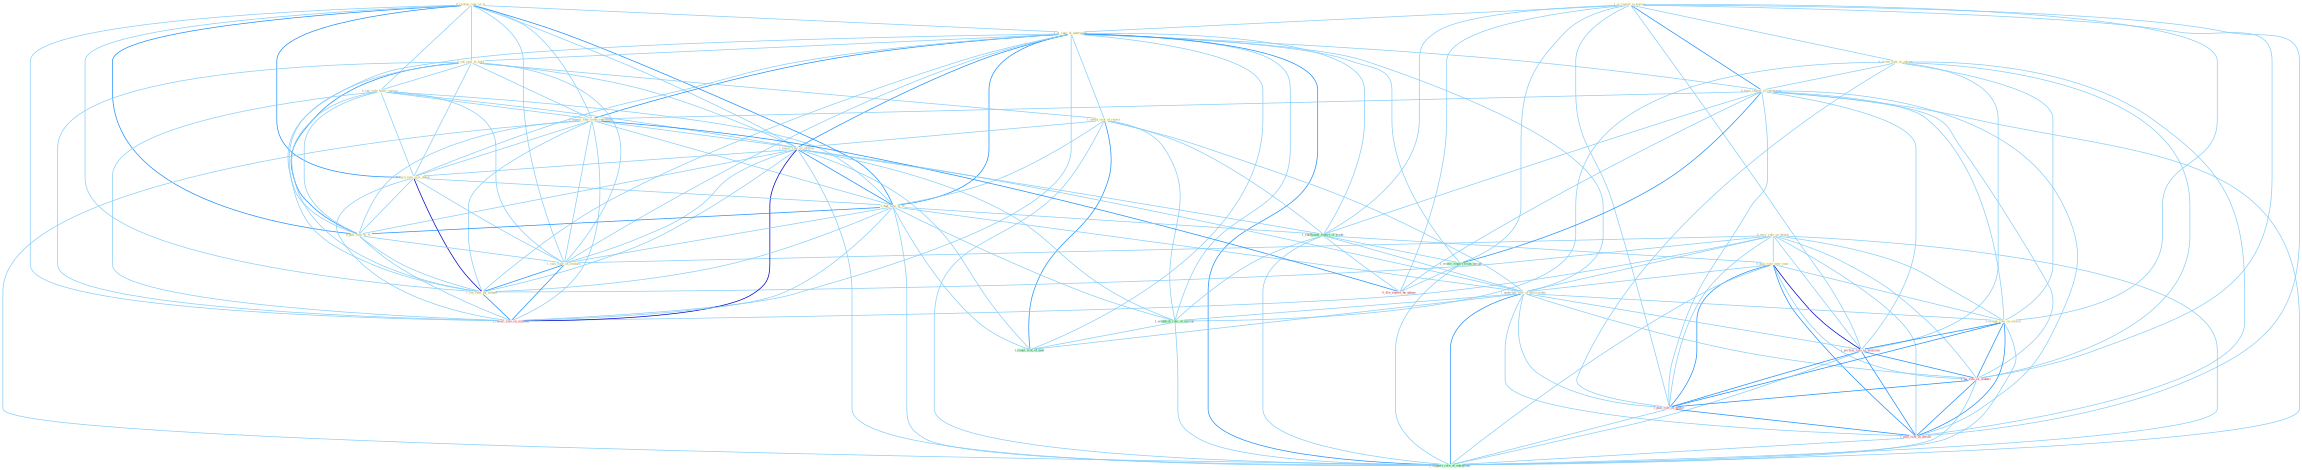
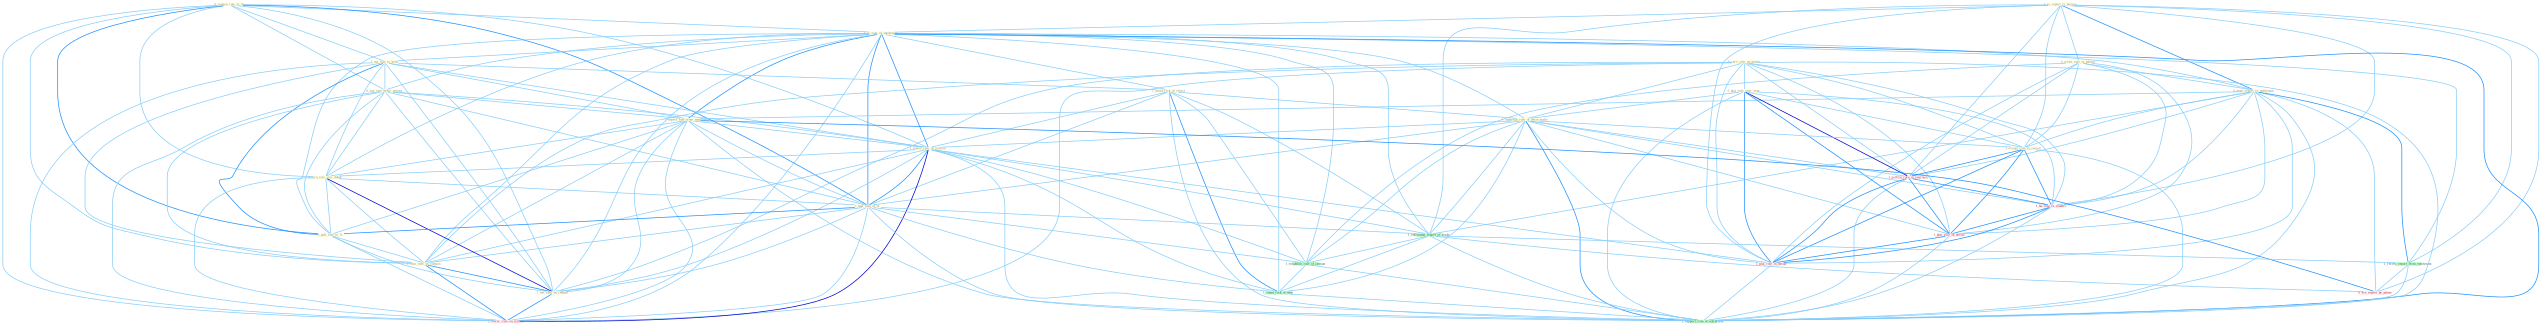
edge "0_reckon_rate_at_%" -- "0_expect_rate_from_entitynam": removed
edge "0_reckon_rate_at_%" -- "0_turn_rate_sinc_debut": color #1e90ff -> #87cefa
edge "1_is_rate_of_entitynam" -- "0_eas_rate_befor_spring": added
edge "1_lower_rate_of_million" -- "0_pull_rate_to_%": now "1_lower_rate_of_million" -- "1_plai_role_in_decad"
edge "1_is_report_in_bureau" -- "1_plai_role_in_declin": removed
edge "1_entitynam_report_of_trade" -- "0_plai_role_over_year": now "1_entitynam_report_of_trade" -- "1_count_risk_of_new"
node "1_receiv_report_from_decad": label "1_receiv_report_from_decad" -> "1_receiv_report_from_entitynam"
edge "1_count_risk_of_new" -- "1_support_role_of_entitynam": added
